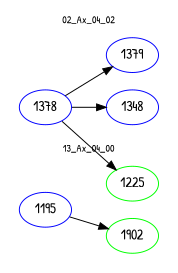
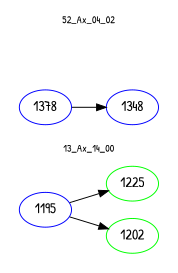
cluster "02_Ax_04_02": label "02_Ax_04_02" -> "52_Ax_04_02"
node "1379": removed
edge "1378" -> "1225": now "1195" -> "1225"
cluster "13_Ax_04_00": label "13_Ax_04_00" -> "13_Ax_14_00"
node "1902": label "1902" -> "1202"
